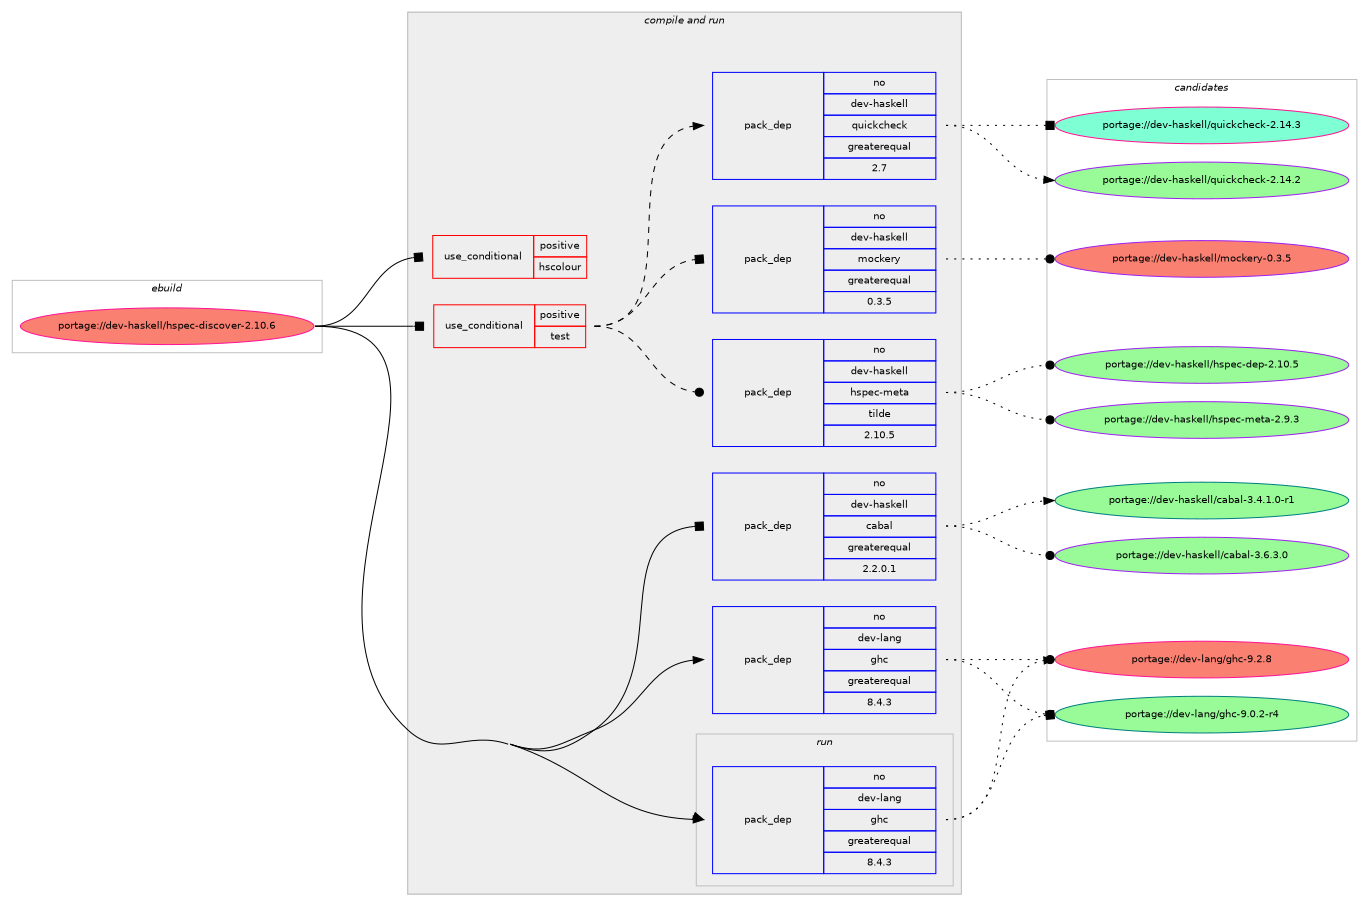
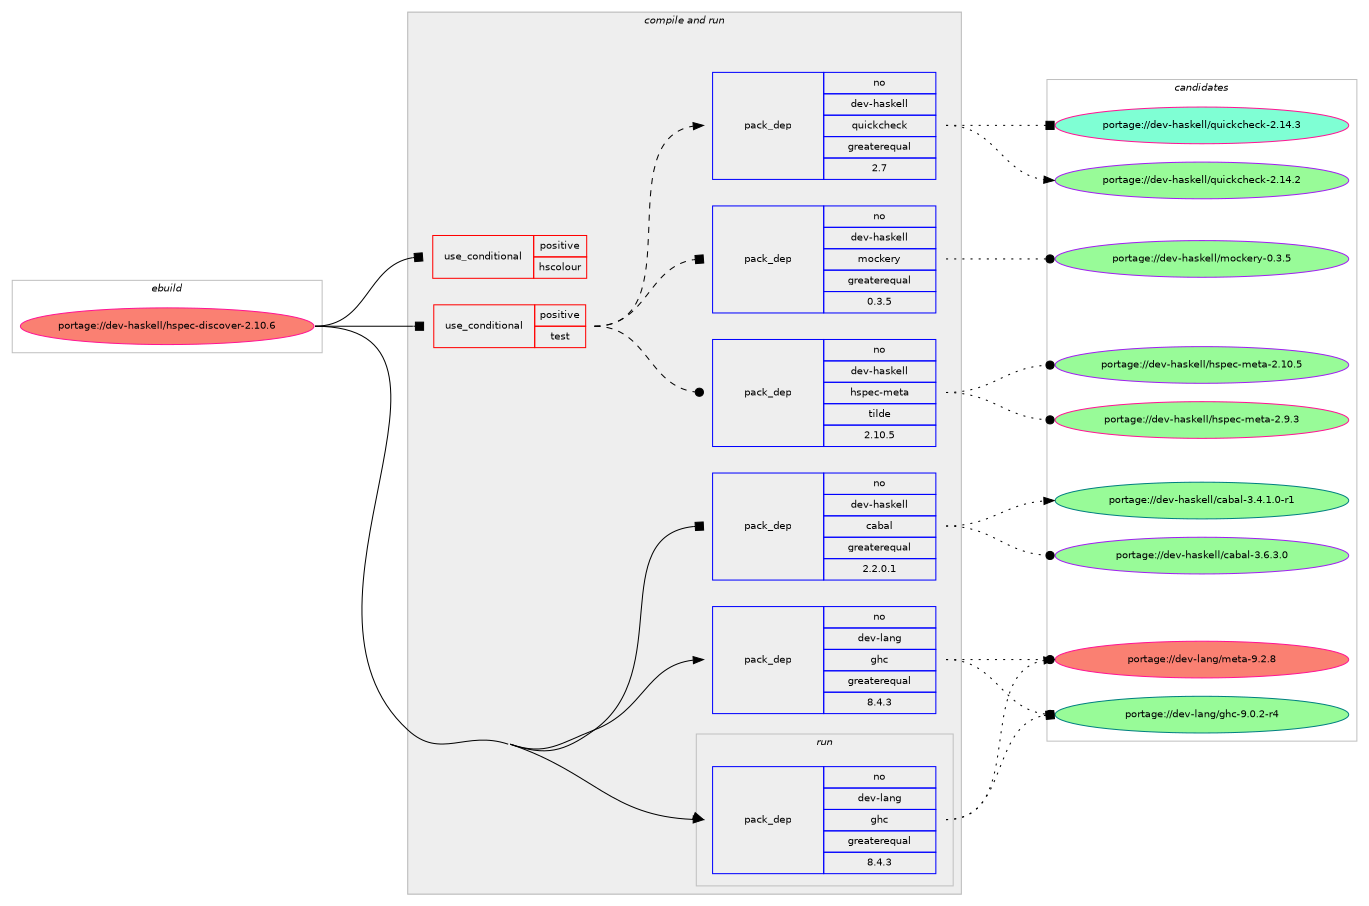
node "portage://dev-haskell/mockery-0.3.5": fillcolor salmon -> palegreen
node "portage://dev-haskell/hspec-dep-2.10.5": label "portage://dev-haskell/hspec-dep-2.10.5" -> "portage://dev-haskell/hspec-meta-2.10.5"
node "portage://dev-haskell/hspec-meta-2.9.3": color purple -> deeppink
node "portage://dev-lang/ghc-9.2.8": label "portage://dev-lang/ghc-9.2.8" -> "portage://dev-lang/meta-9.2.8"
